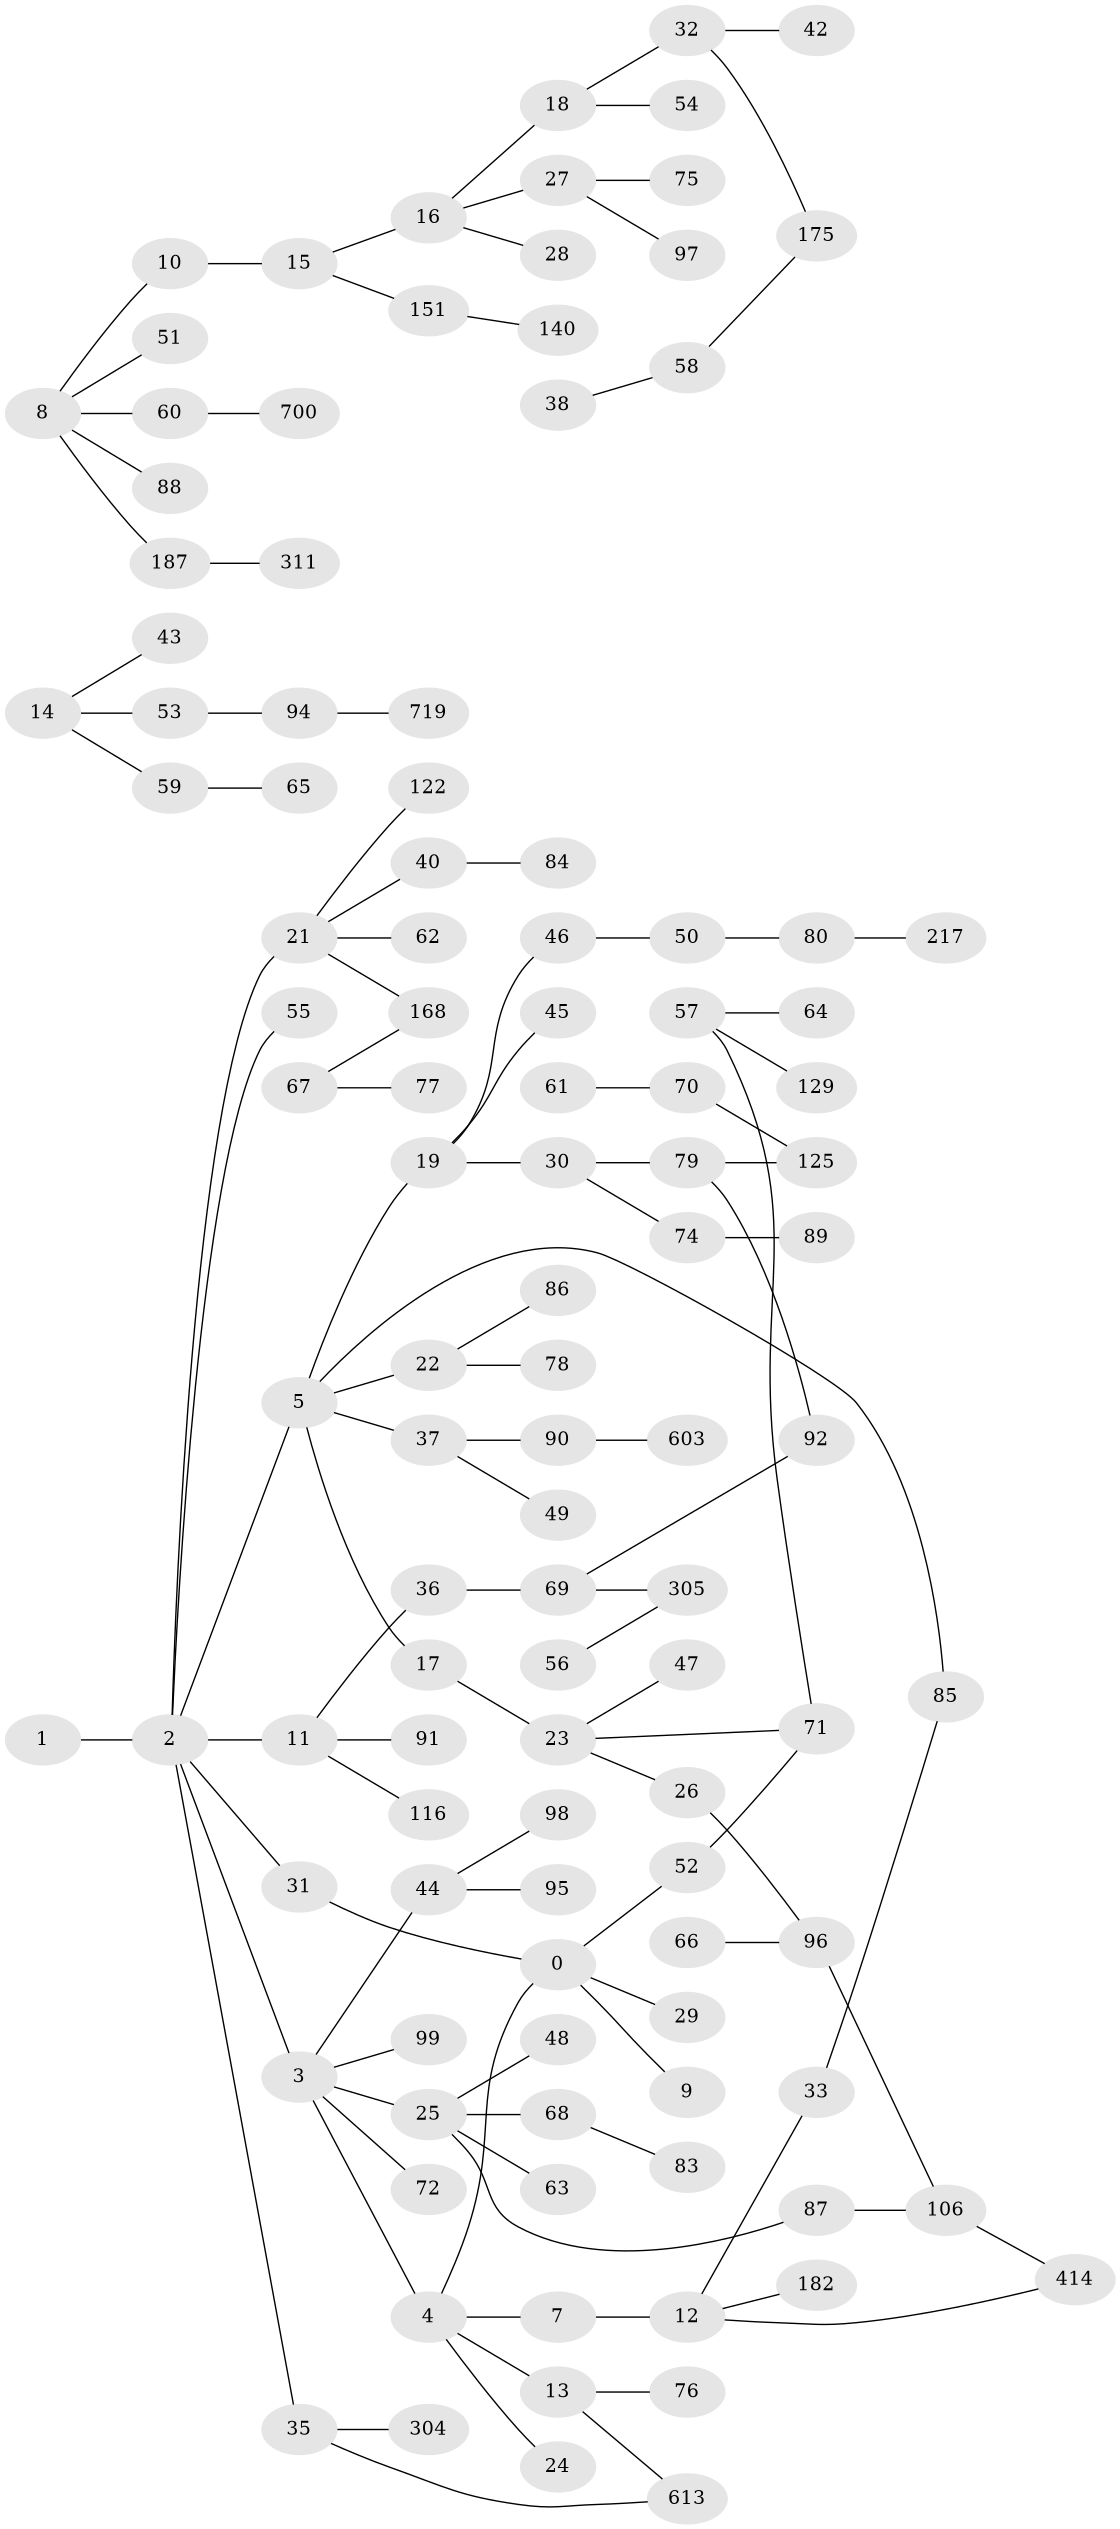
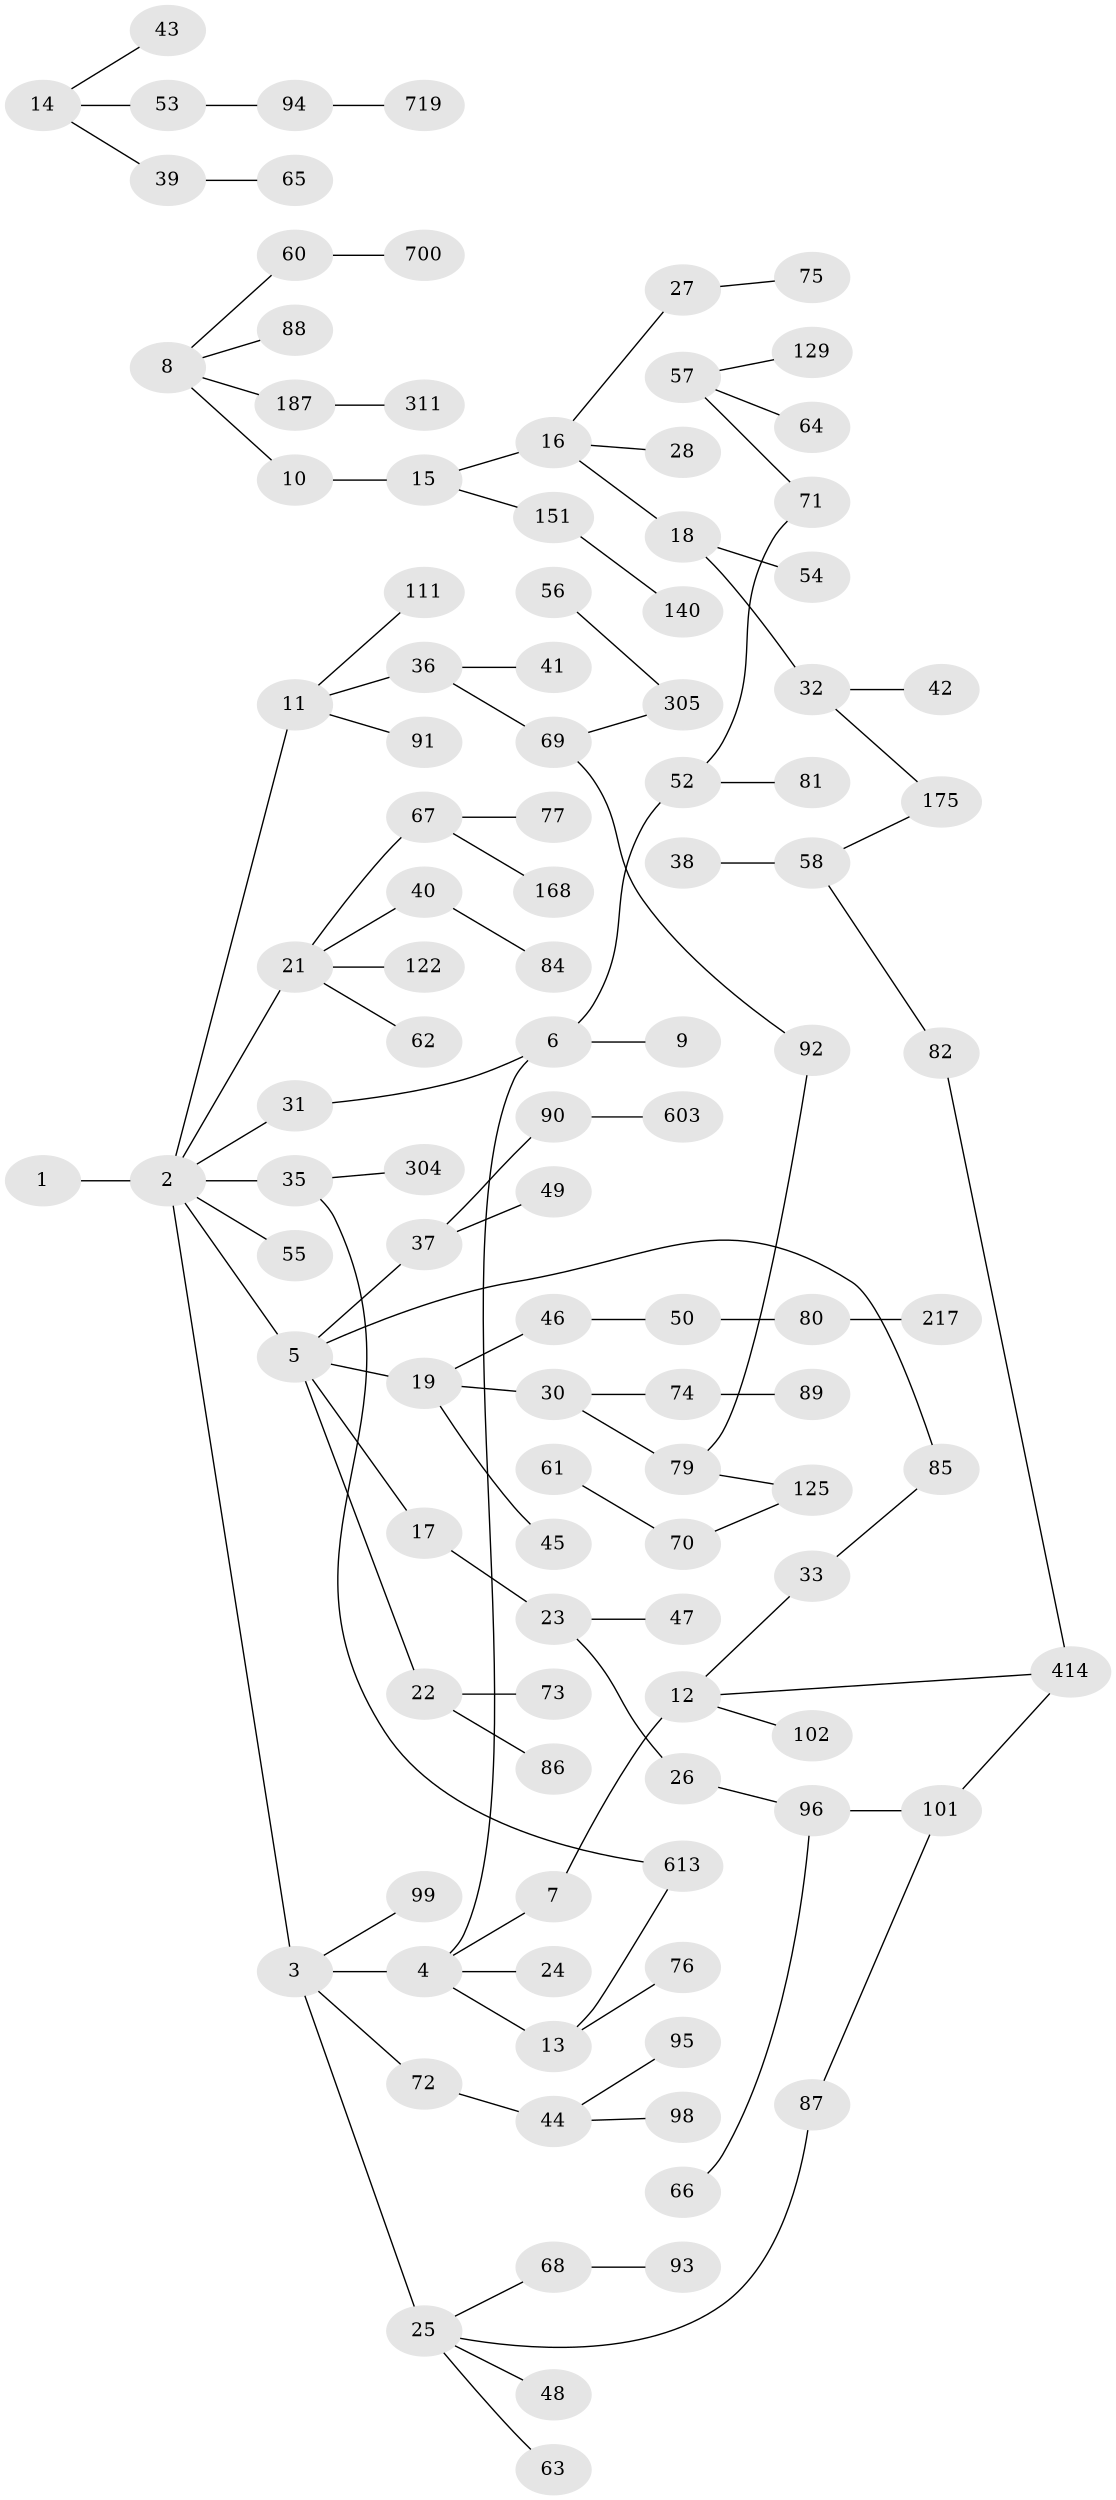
node "97": removed
node "51": removed
node "41": added
node "81": added
node "59": label "59" -> "39"
edge "21" -- "168": now "21" -- "67"
node "82": added
node "78": label "78" -> "73"
edge "71" -- "23": removed
node "116": label "116" -> "111"
node "0": label "0" -> "6"
edge "44" -- "3": now "44" -- "72"
node "29": removed
node "83": label "83" -> "93"
node "106": label "106" -> "101"
node "182": label "182" -> "102"
